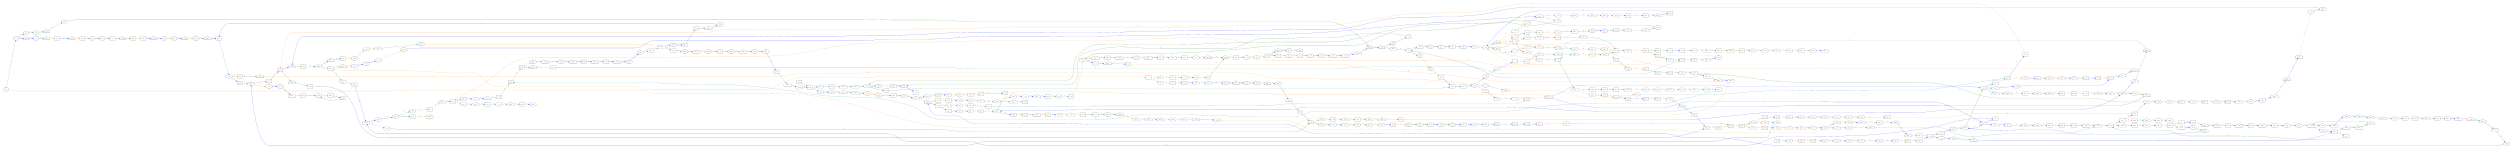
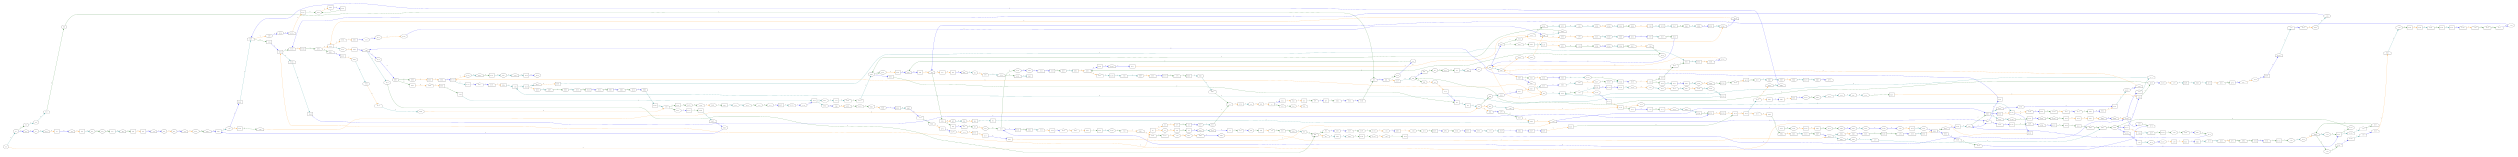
node "S303": added
